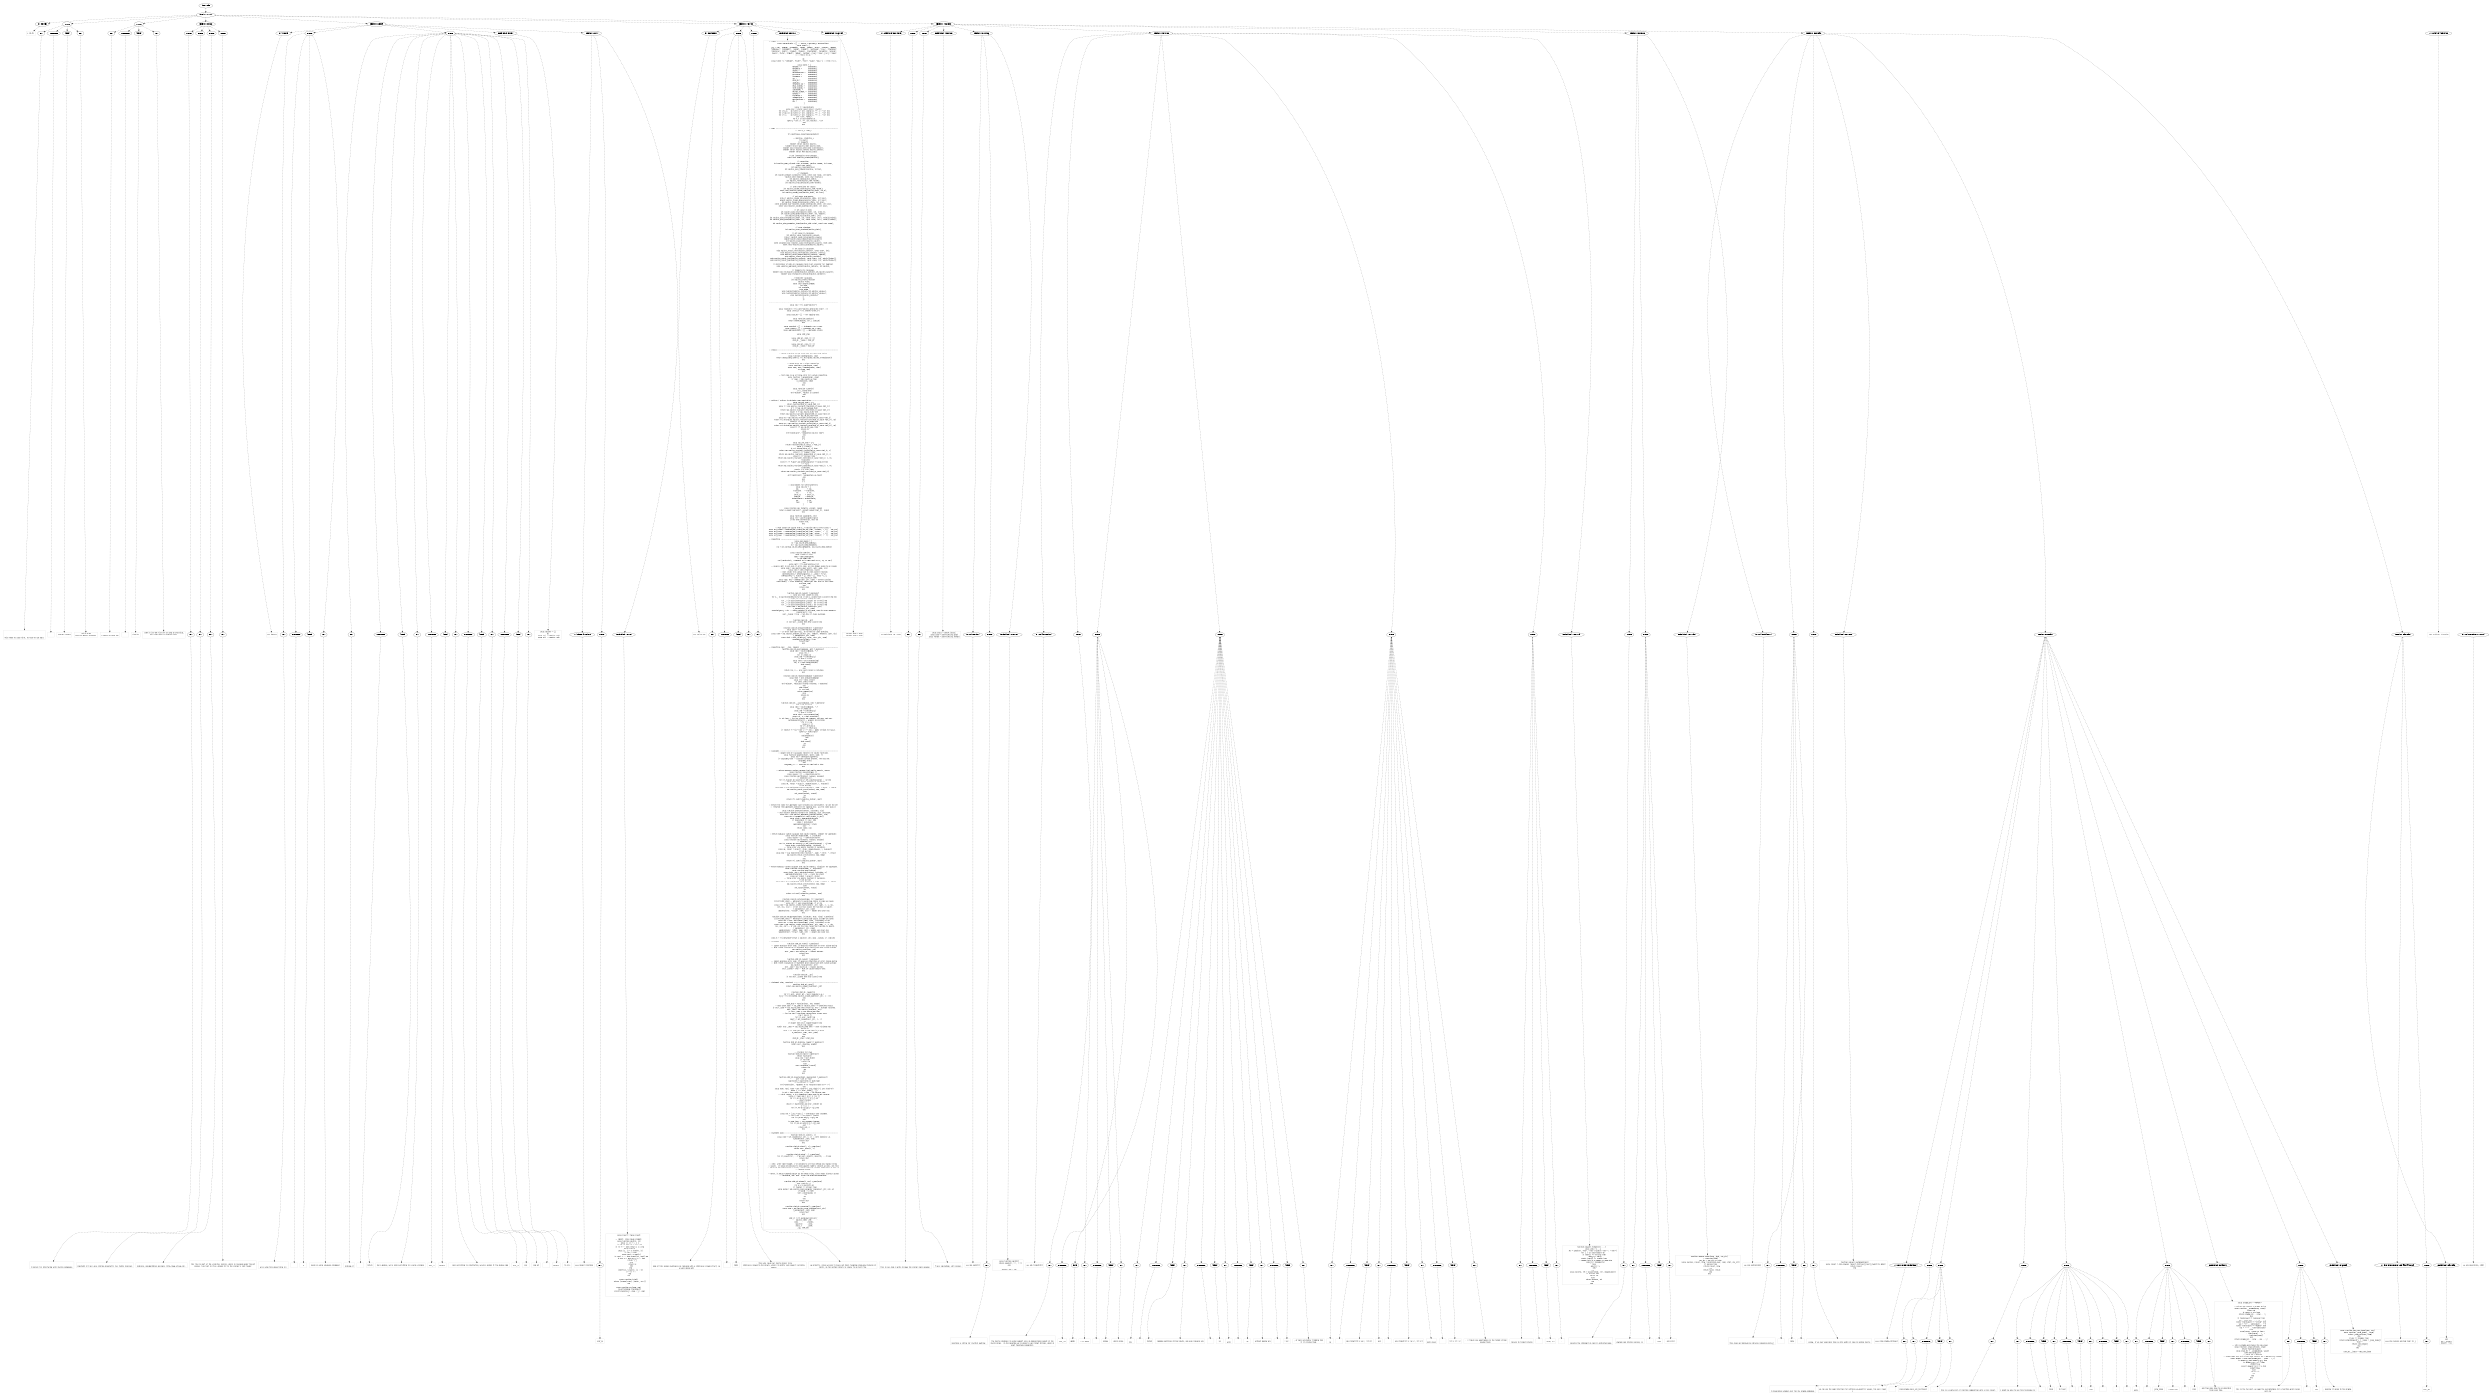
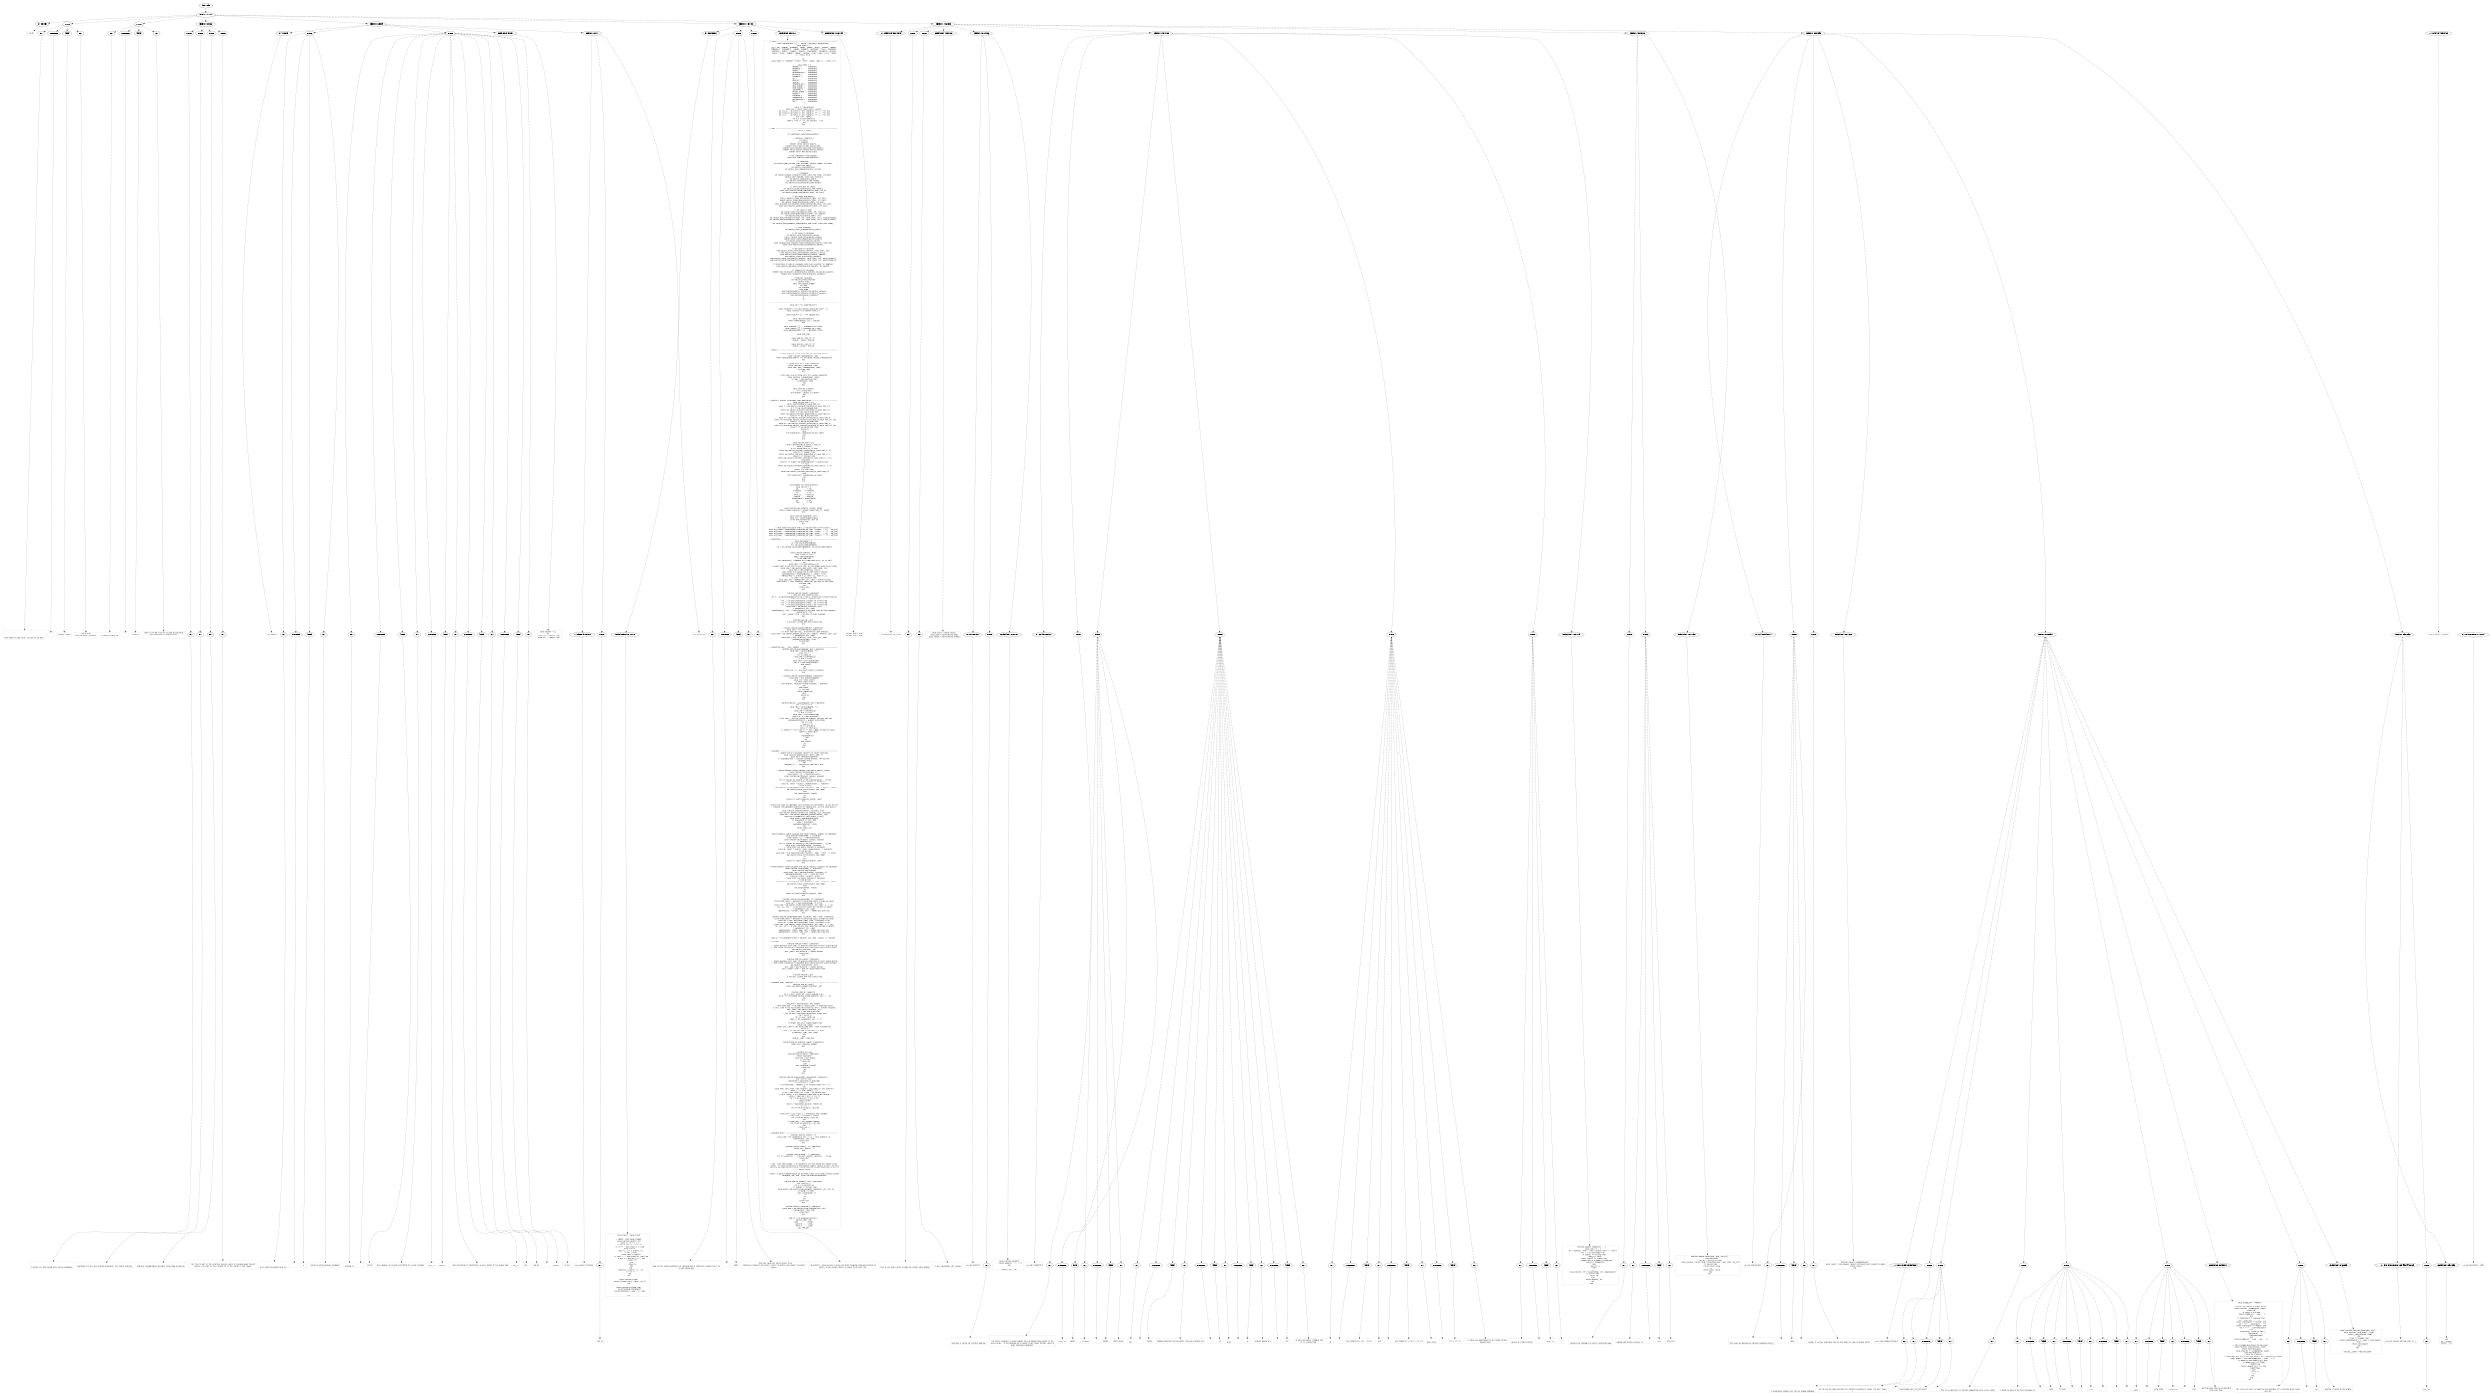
node "code block 42-75": label "code block 42-75" -> "code loadstring 42-75"
